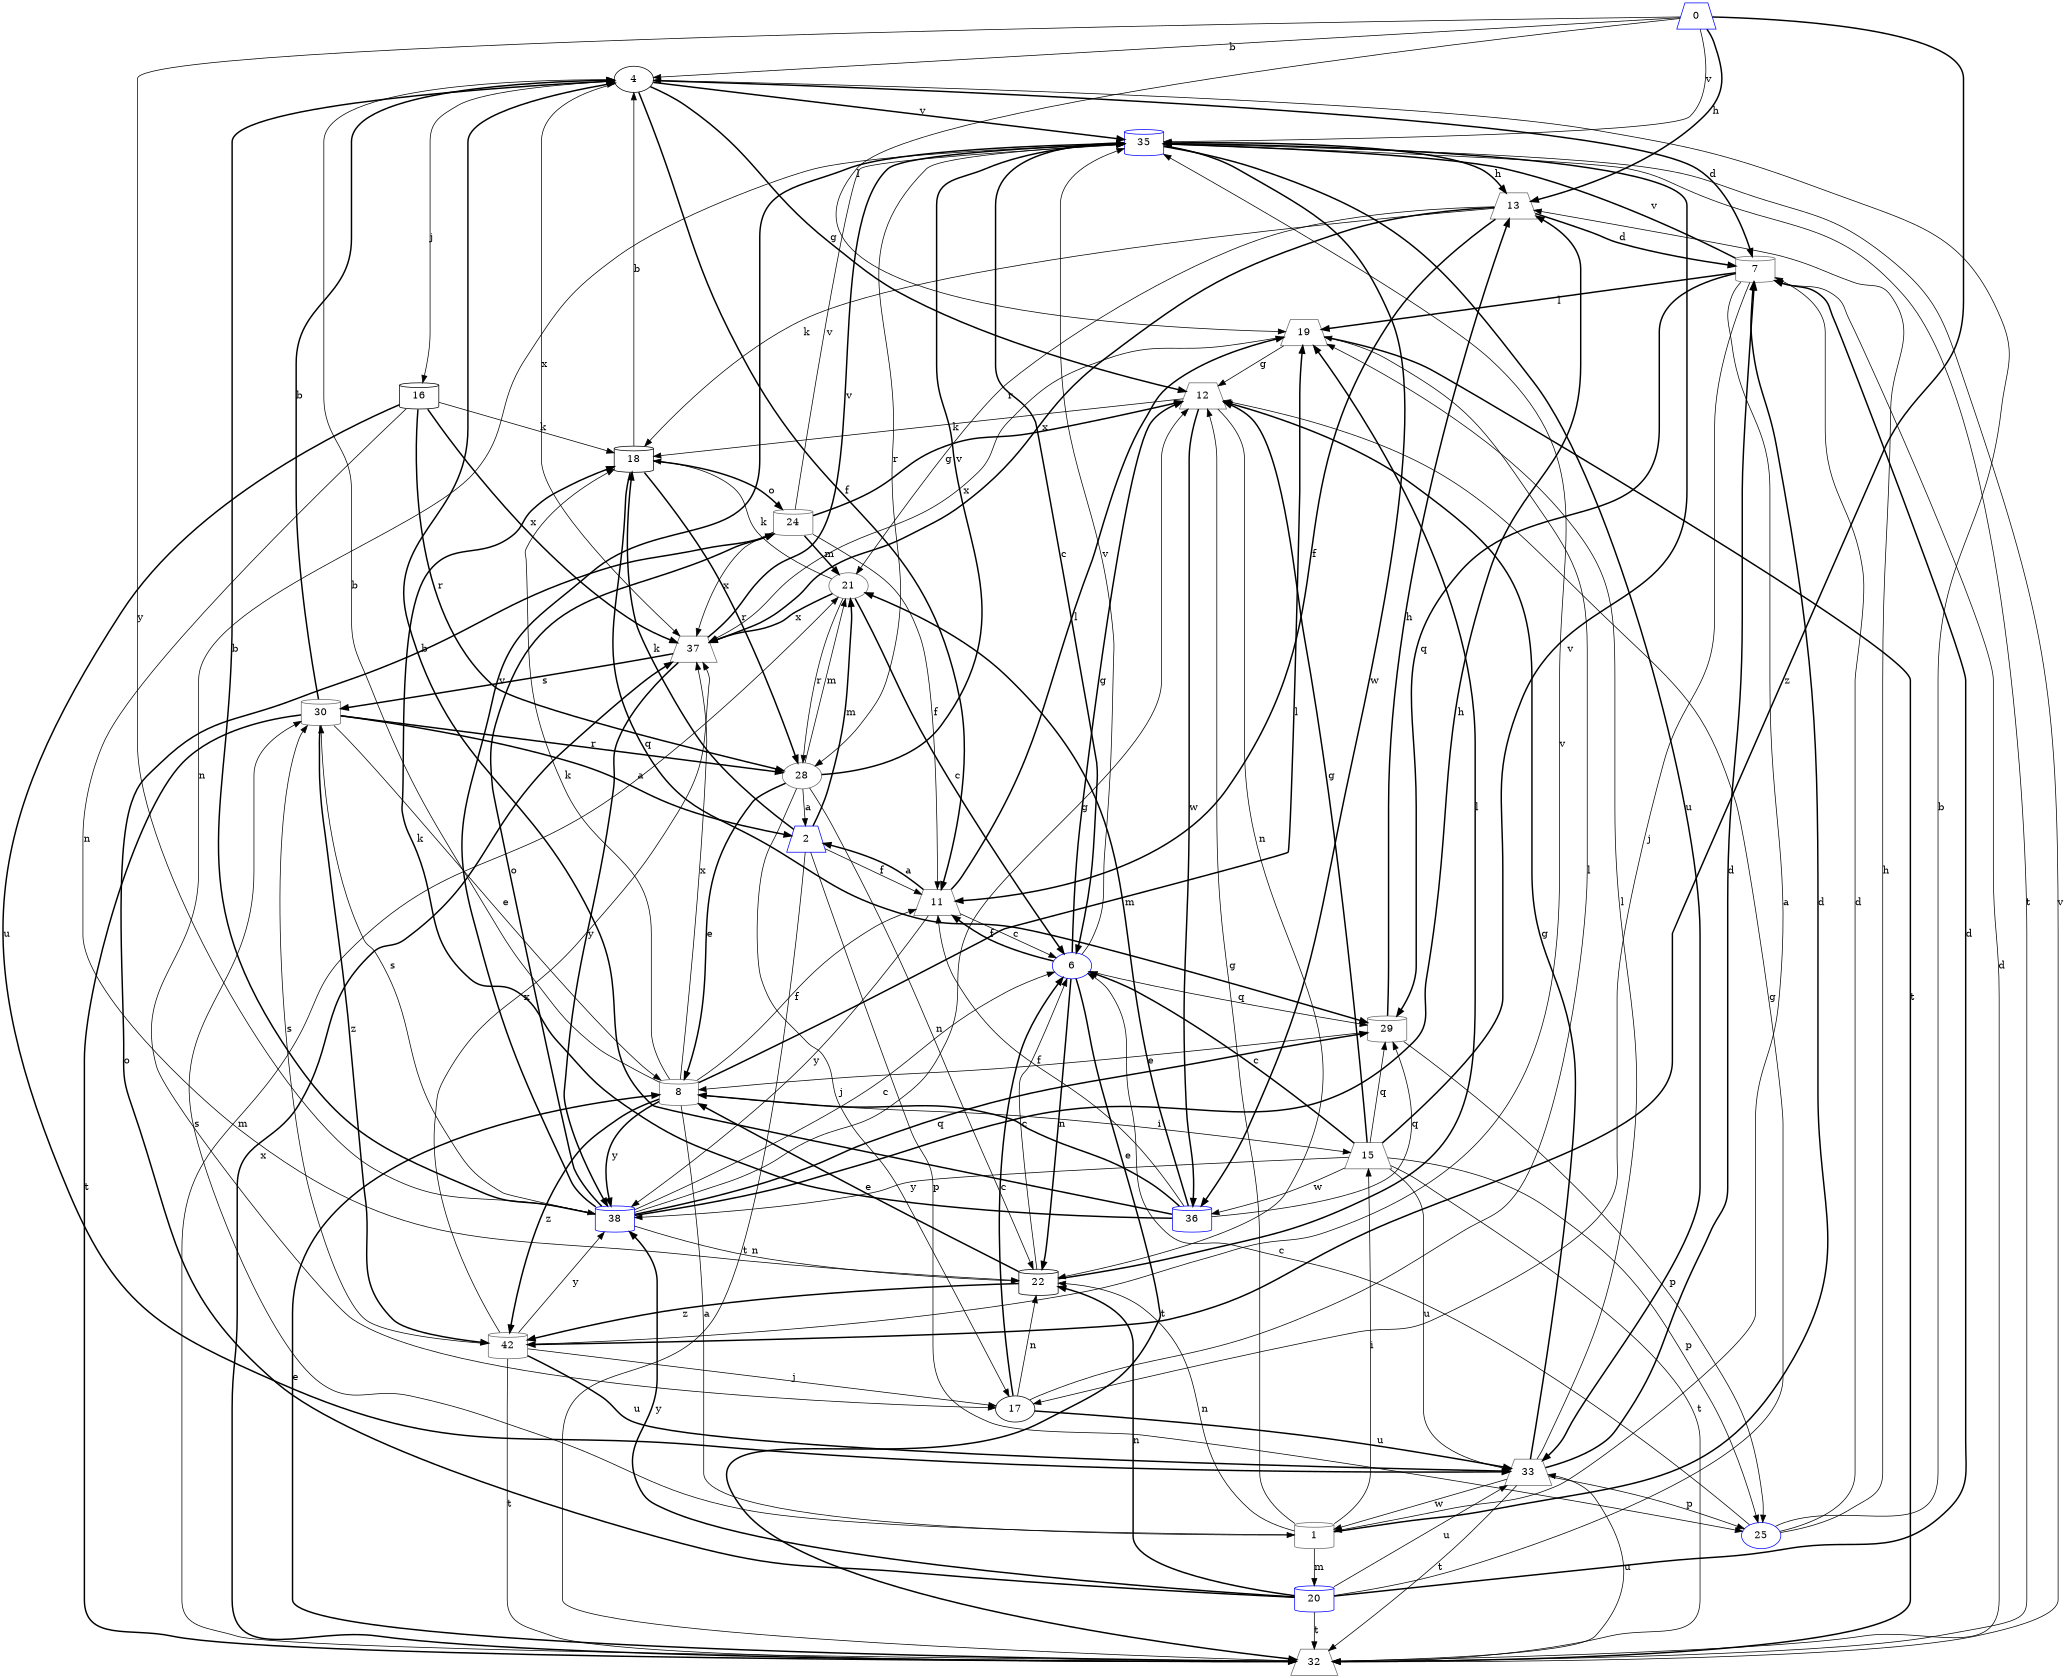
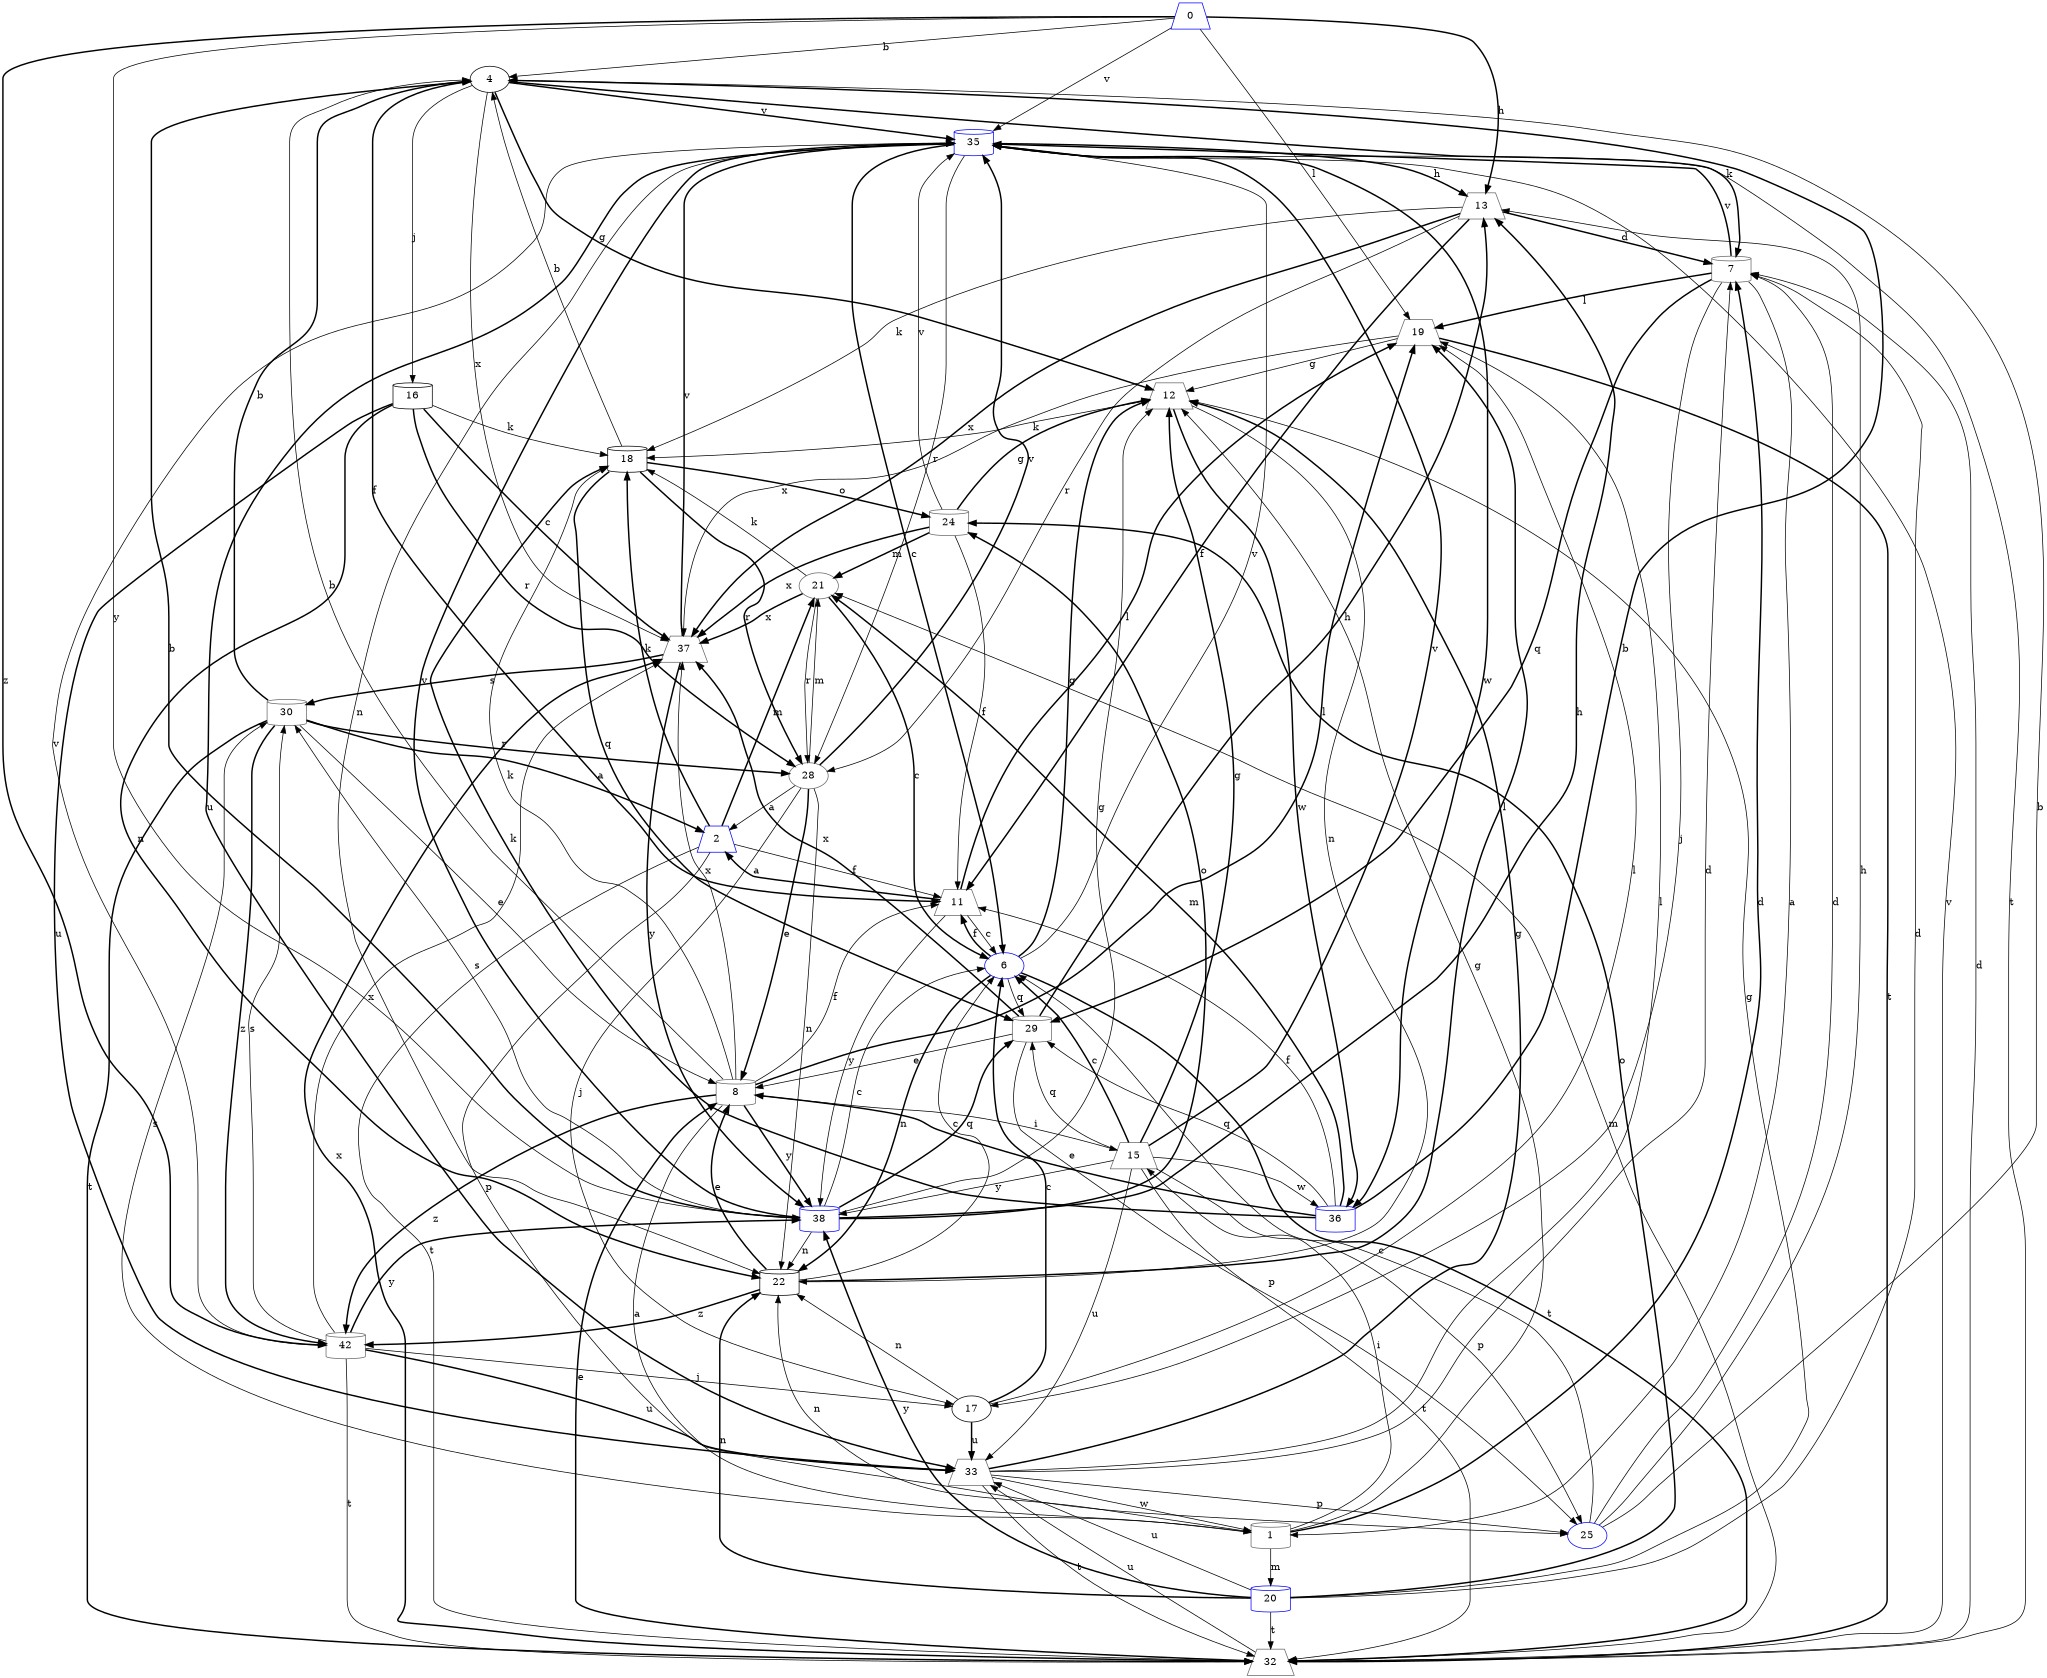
edge "4" -> "7": label "d" -> "k"
edge "13" -> "21": now "13" -> "28"
edge "16" -> "37": label "x" -> "c"
edge "24" -> "37": style solid -> bold
edge "35" -> "17": now "35" -> "22"
edge "29" -> "37": added, label "x"
edge "33" -> "7": style bold -> solid
edge "16" -> "22": style solid -> bold
edge "20" -> "7": style bold -> solid
edge "42" -> "38": style solid -> bold
